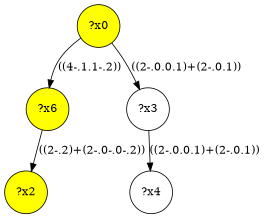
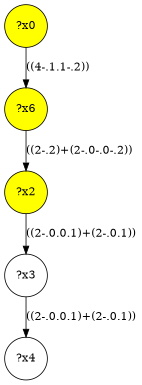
edge "?x0" -> "?x3": now "?x2" -> "?x3"
